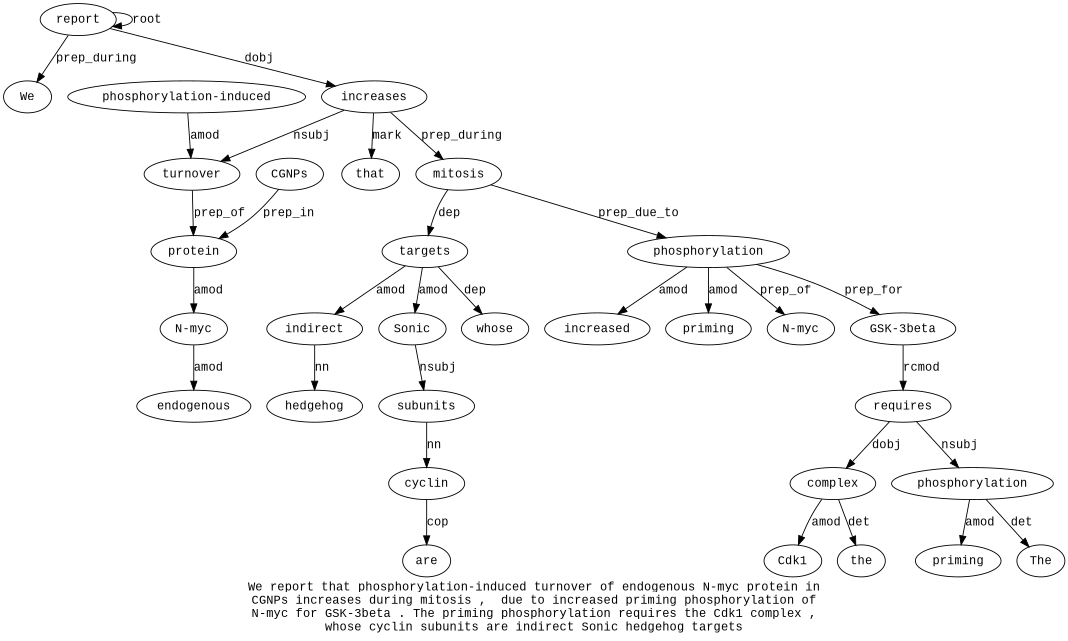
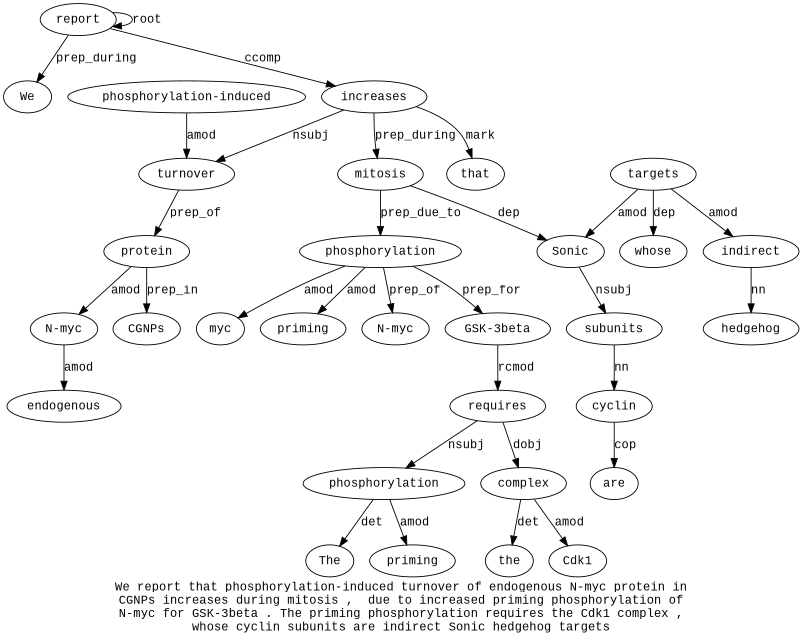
edge "report" -> "increases": label "dobj" -> "ccomp"
edge "mitosis" -> "targets": now "mitosis" -> "Sonic"
edge "CGNPs" -> "protein": reversed
node "increased": label "increased" -> "myc"
